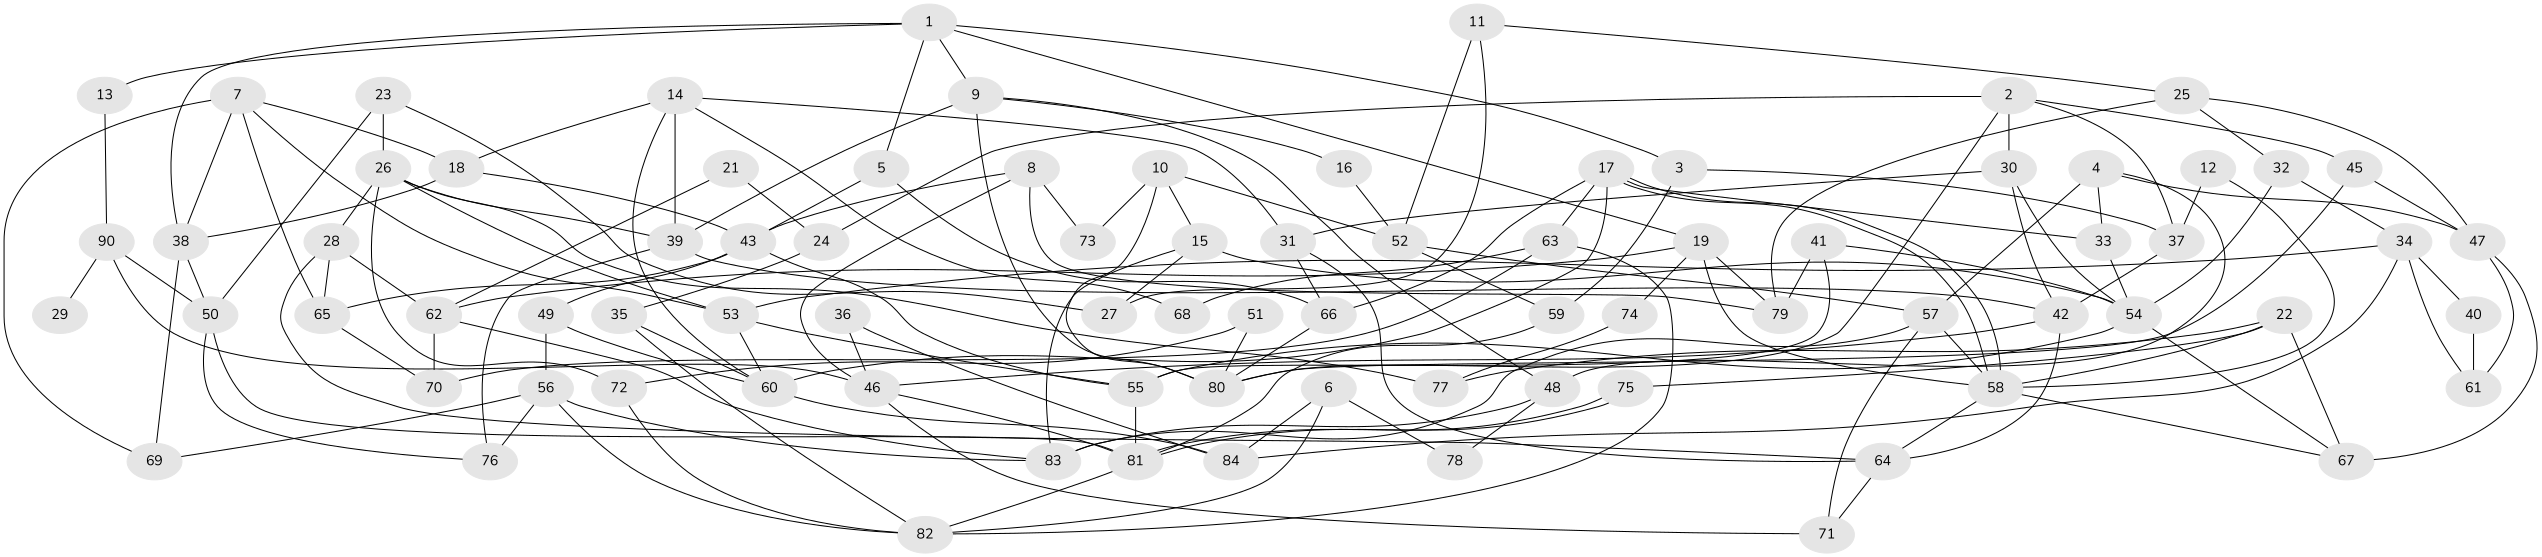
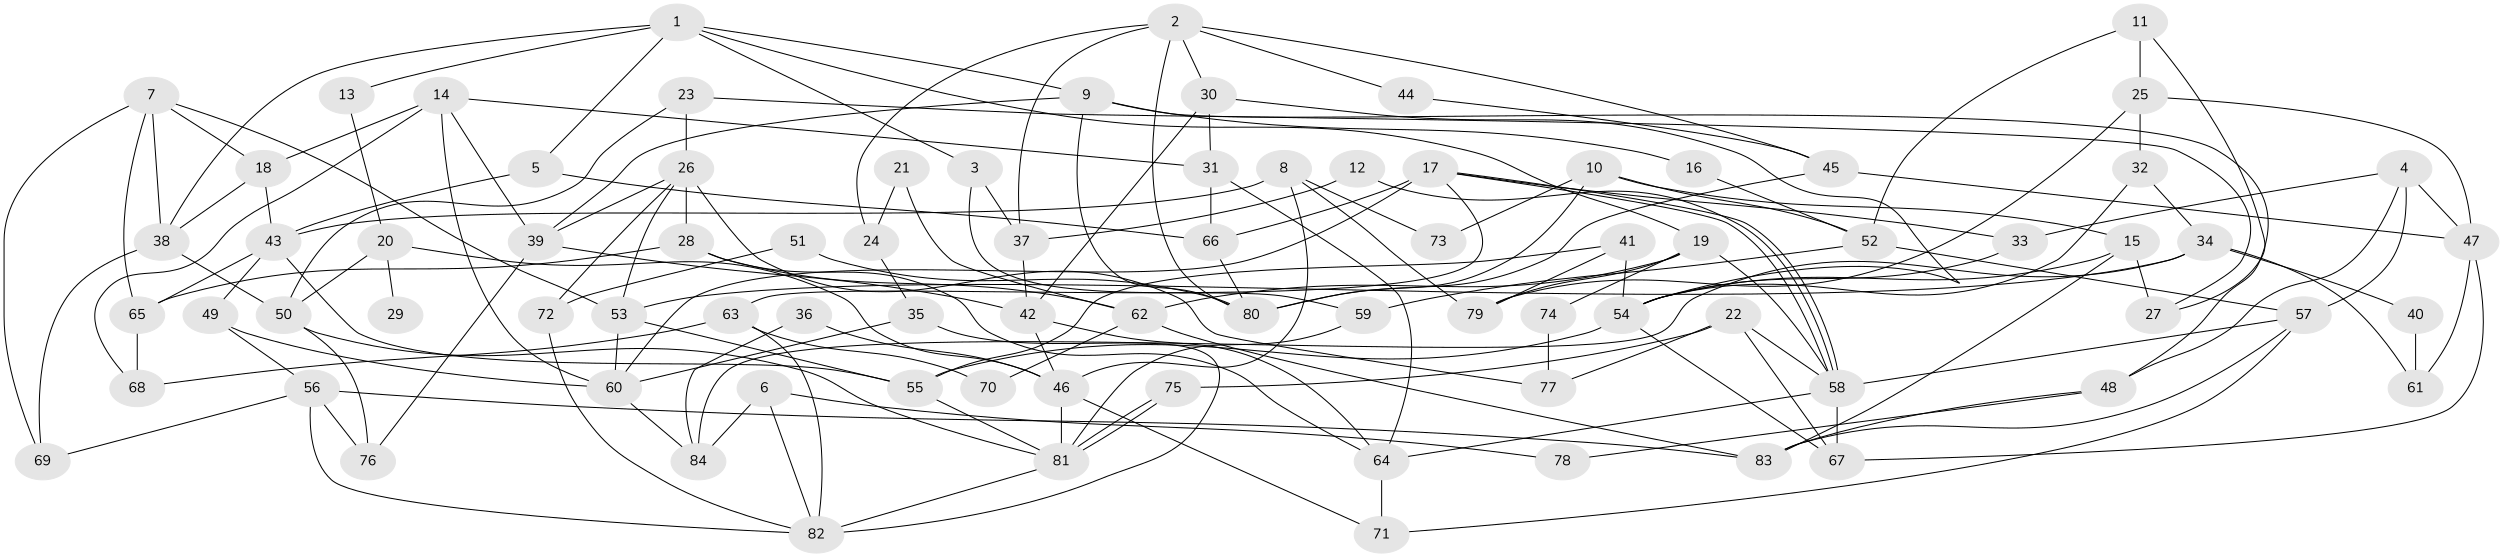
node "44": added
node "90": label "90" -> "20"
edge "65" -- "70": now "65" -- "68"
